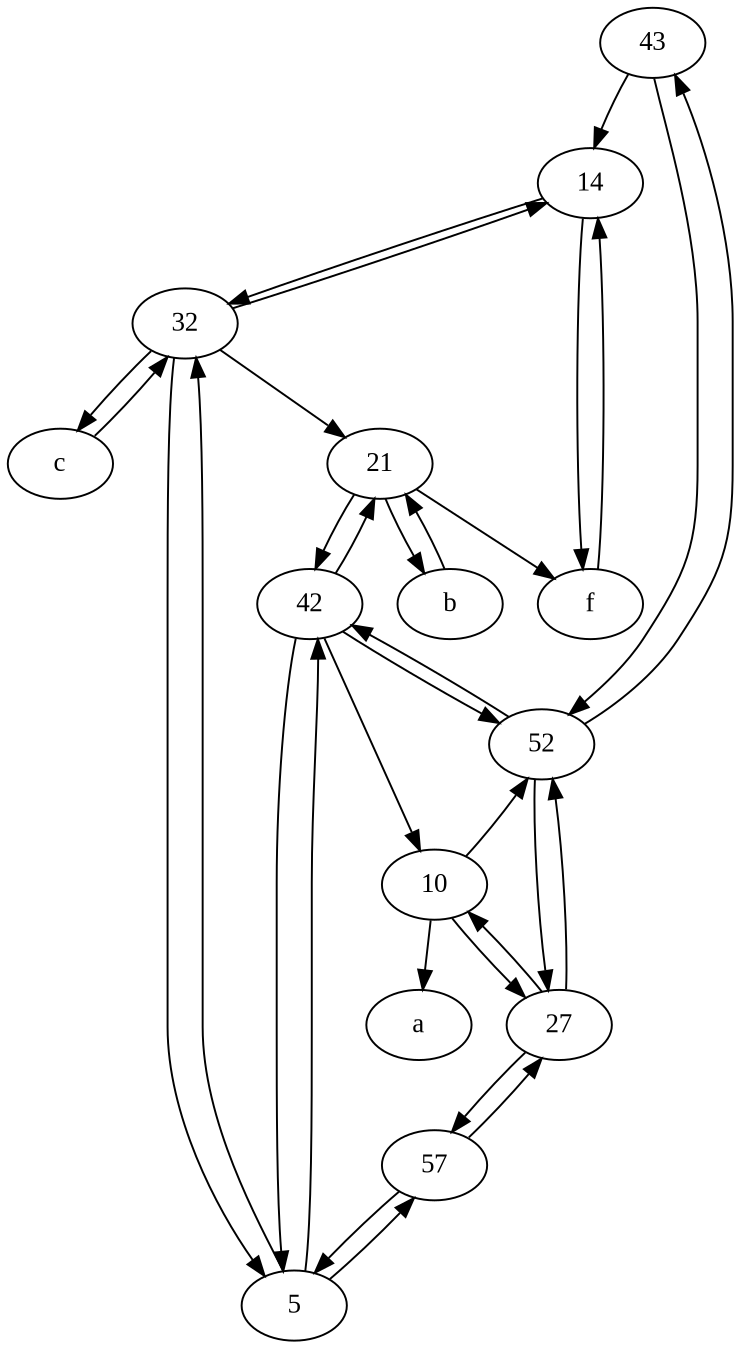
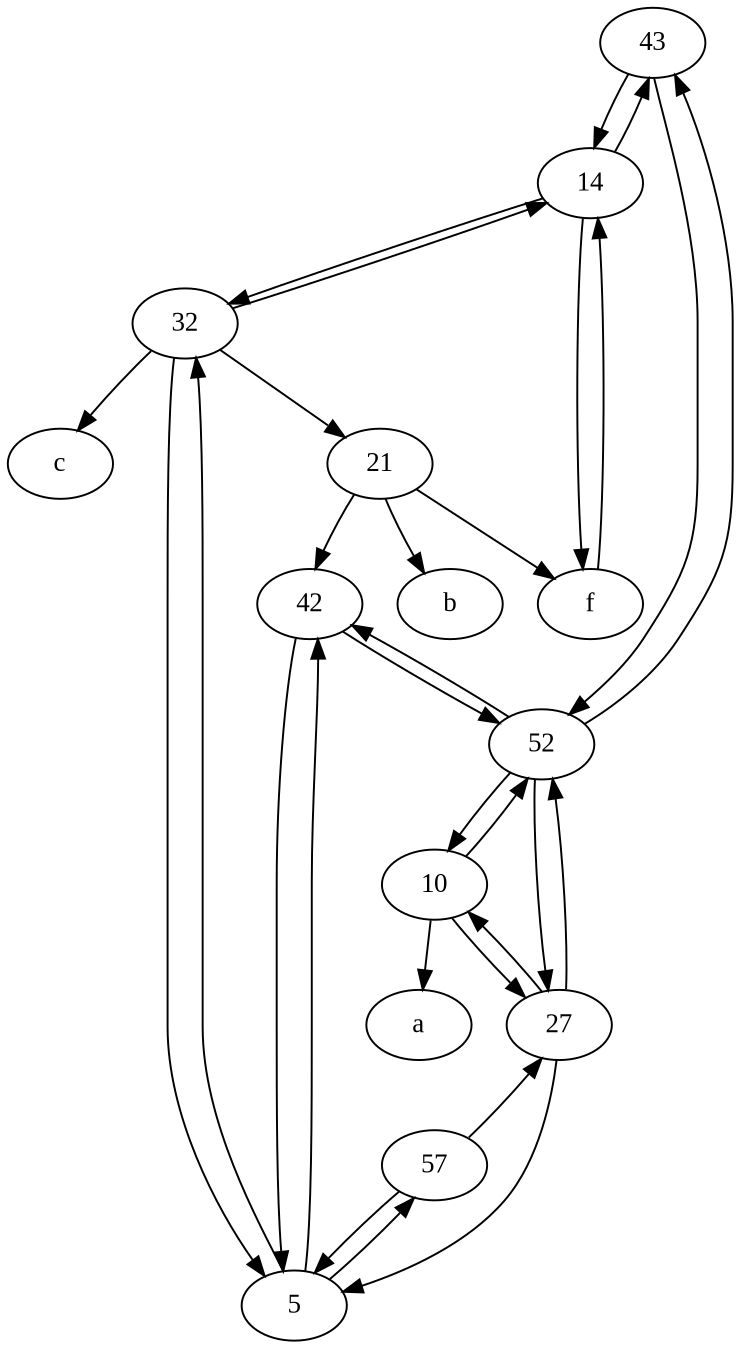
edge "14" -> "43": added
edge "c" -> "32": removed
edge "b" -> "21": removed
edge "42" -> "21": removed
edge "42" -> "10": now "52" -> "10"
edge "27" -> "57": now "27" -> "5"
